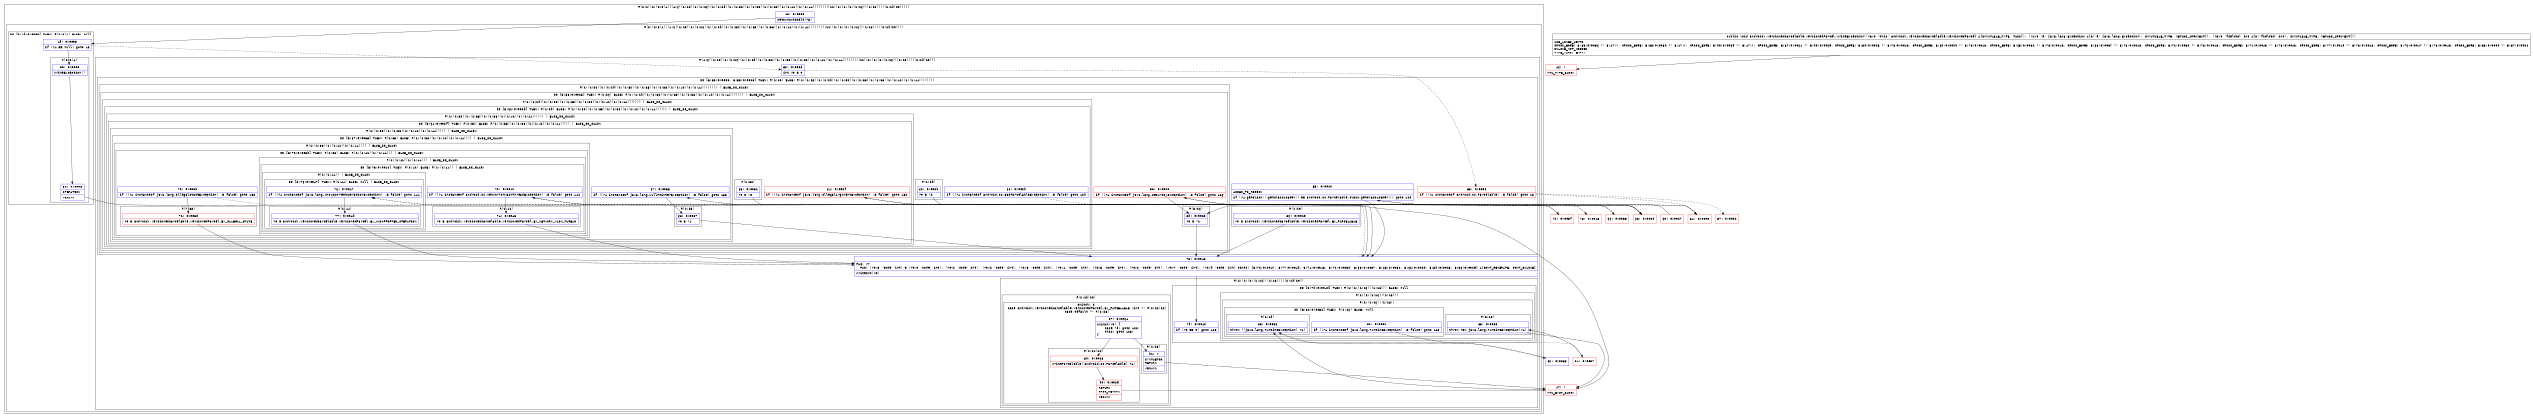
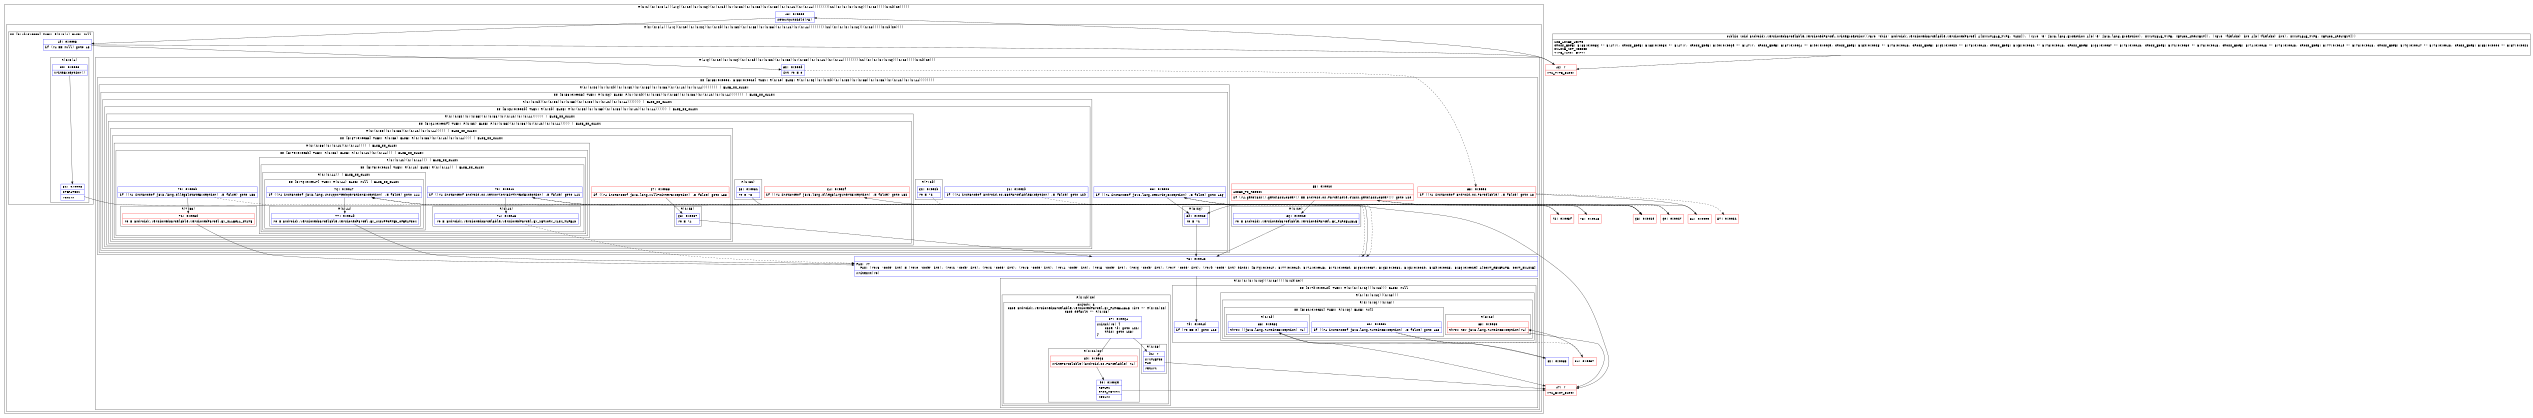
edge "46: ?" -> "48: 0x0000": added
edge "49: 0x0003" -> "50: 0x0005": now "49: 0x0003" -> "46: ?"
edge "49: 0x0003" -> "52: 0x0009": style dashed -> solid
cluster "R(1:29)": label "R(1:29)" -> "R(7:29)"
node "67: 0x0035": color blue -> red
node "58: 0x0023": color red -> blue
node "55: 0x001c": color blue -> red
edge "53: 0x000c" -> "54: 0x000e": style dashed -> solid
edge "75: 0x0045" -> "76: 0x0047": style dashed -> solid
edge "62: 0x002b" -> "78: 0x004a": style solid -> dashed
edge "58: 0x0023" -> "54: 0x000e": now "58: 0x0023" -> "60: 0x0027"
node "66: 0x0033": removed
edge "55: 0x001c" -> "78: 0x004a": now "55: 0x001c" -> "56: 0x001e"
edge "74: 0x0043" -> "78: 0x004a": style solid -> dashed
node "85: 0x005c": color blue -> red
edge "81: 0x0051" -> "82: 0x0053": style dashed -> solid
node "91: ?": text "RETURN" -> "PHI"
edge "47: ?" -> "83: 0x0056": reversed
node "90: 0x006e": color red -> blue
